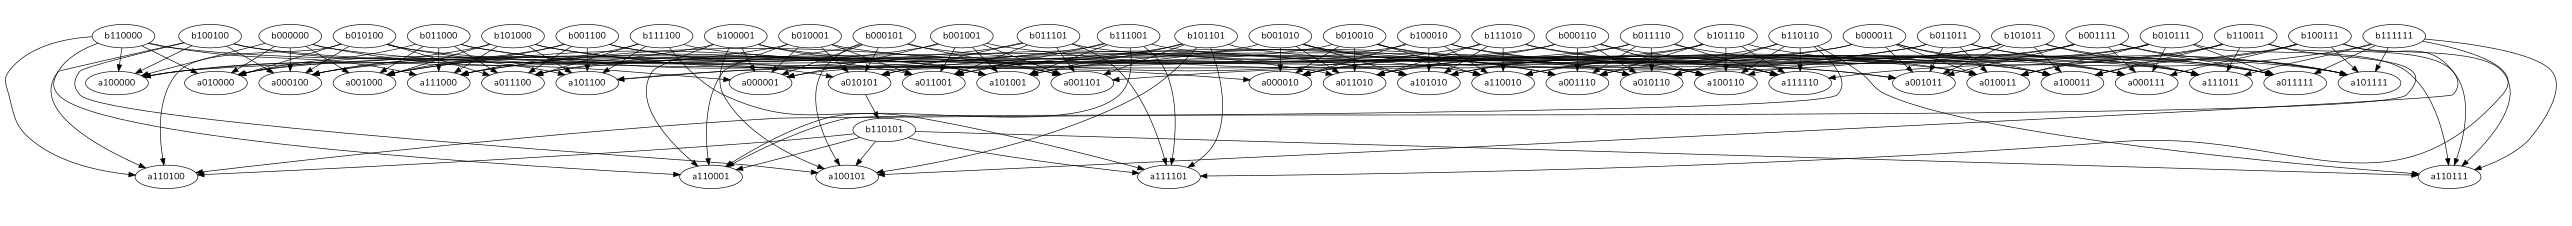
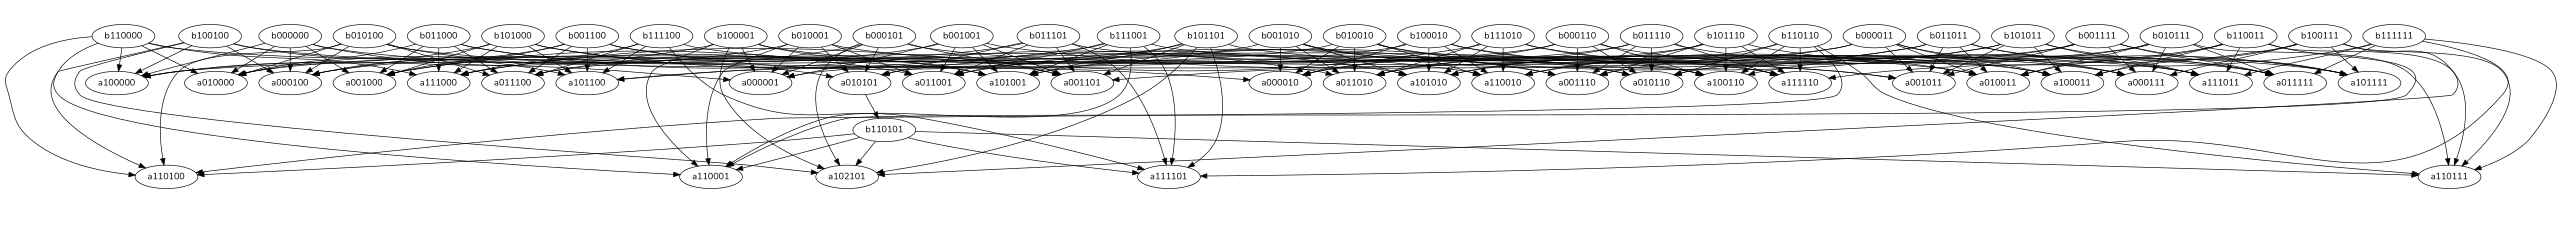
edge "b111111" -> "a101111": removed
node "a100101": label "a100101" -> "a102101"
